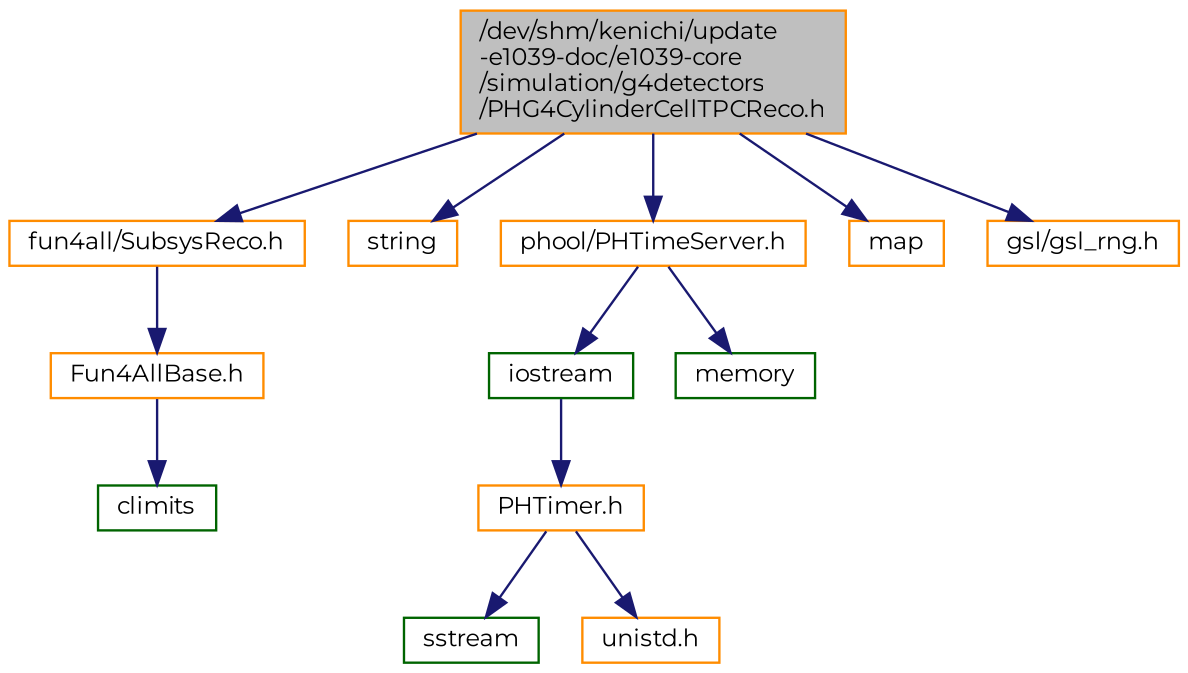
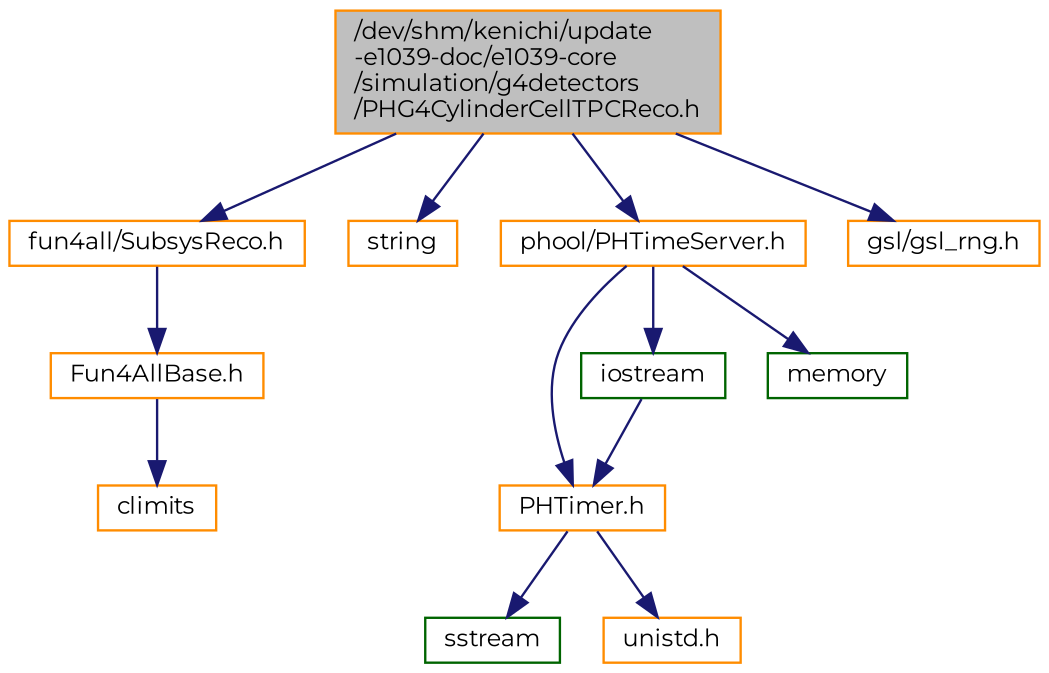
node "map": removed
edge "phool/PHTimeServer.h" -> "PHTimer.h": added
node "climits": color darkgreen -> darkorange
